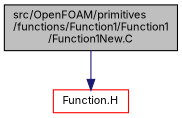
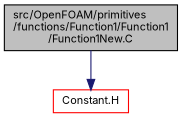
node "Function.H": label "Function.H" -> "Constant.H"
